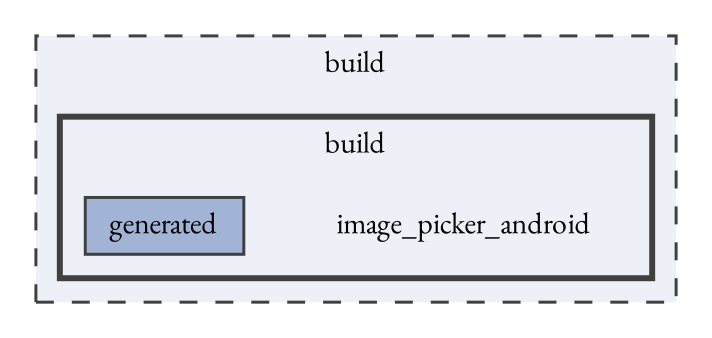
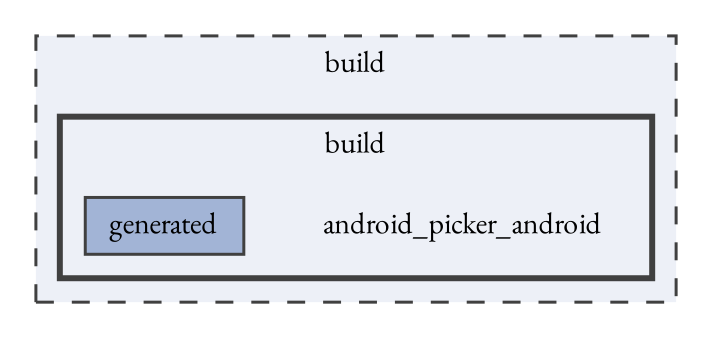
node "image_picker_android": label "image_picker_android" -> "android_picker_android"
